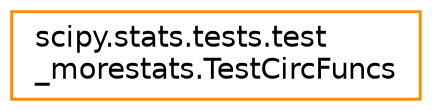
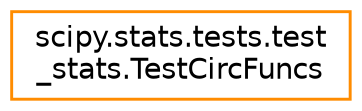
node "scipy.stats.tests.test _morestats.TestCircFuncs": label "scipy.stats.tests.test _morestats.TestCircFuncs" -> "scipy.stats.tests.test _stats.TestCircFuncs"
